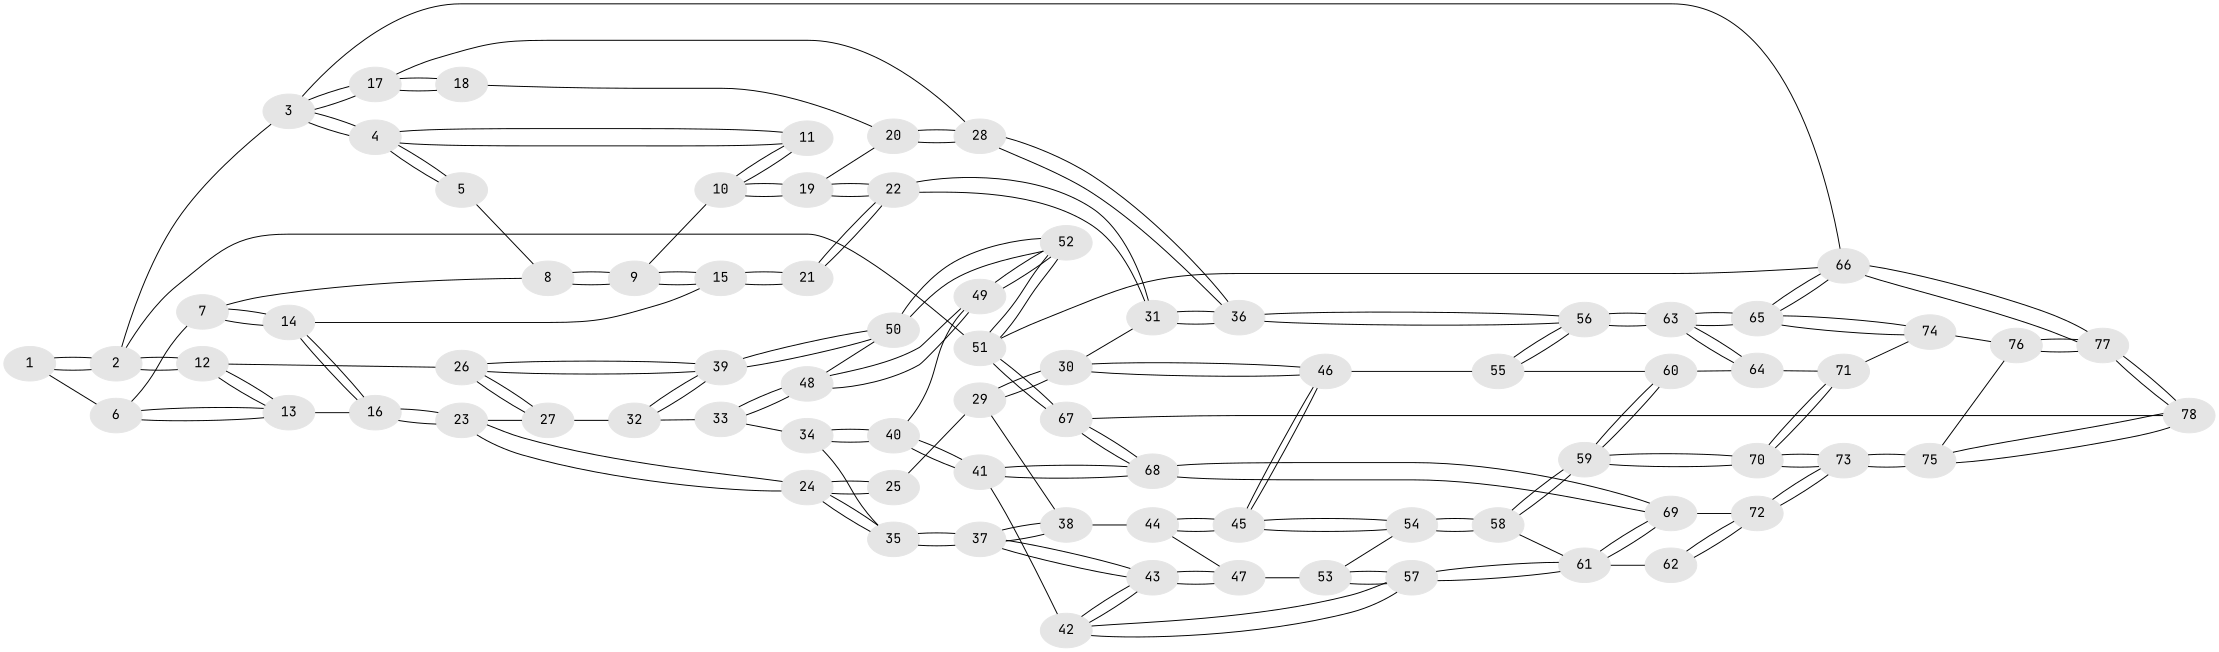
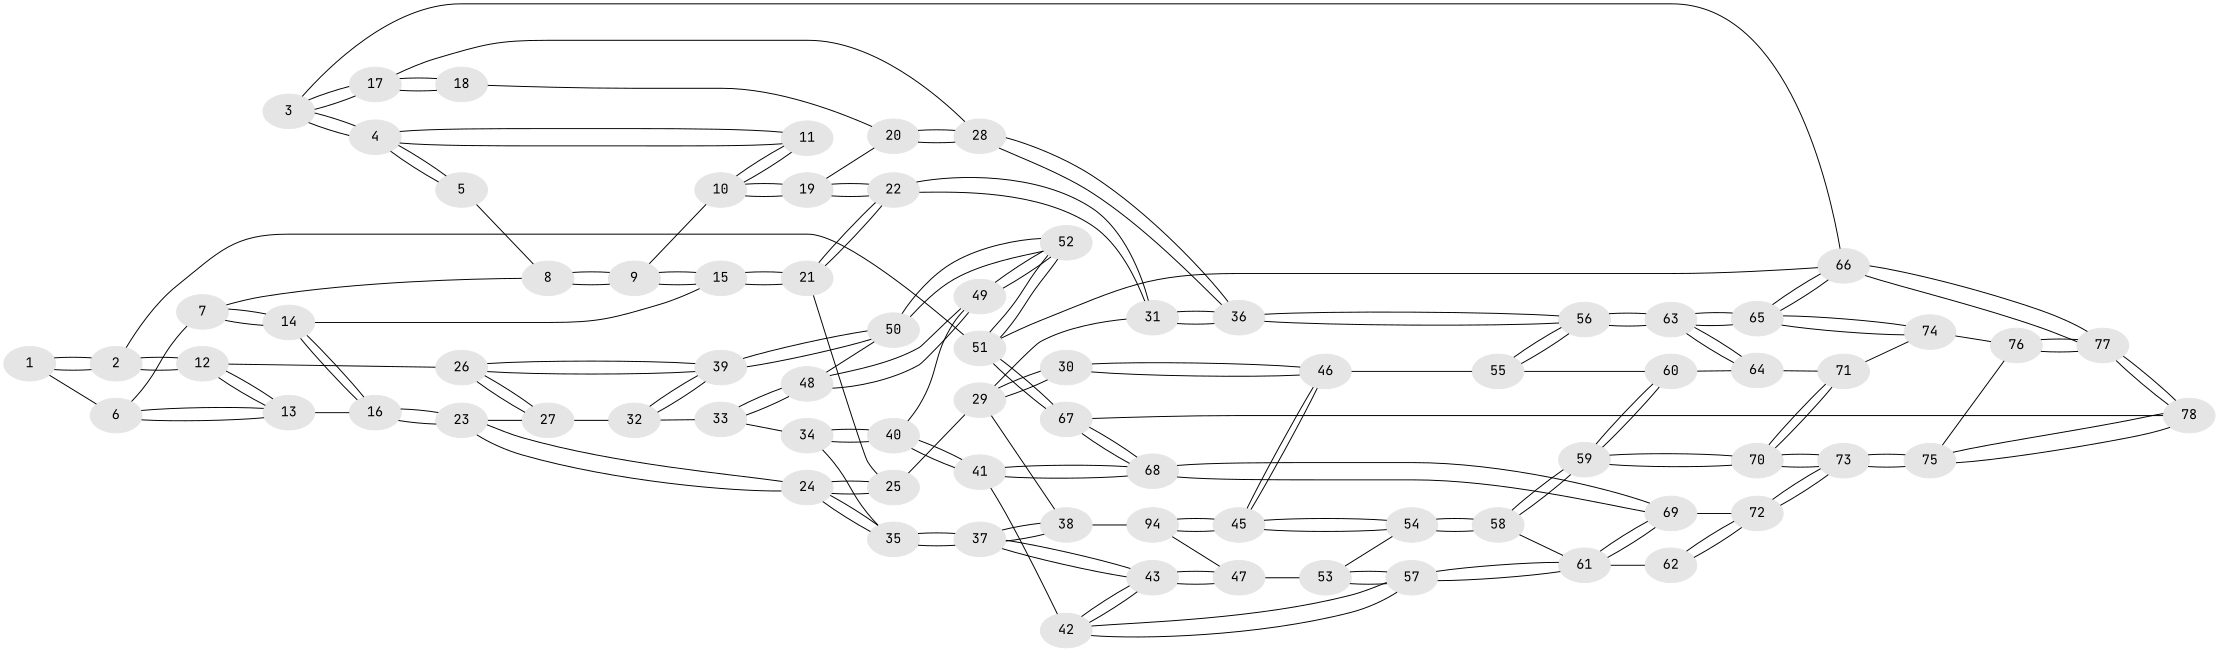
edge "3" -- "2": removed
edge "31" -- "30": now "31" -- "29"
edge "21" -- "25": added
node "44": label "44" -> "94"
